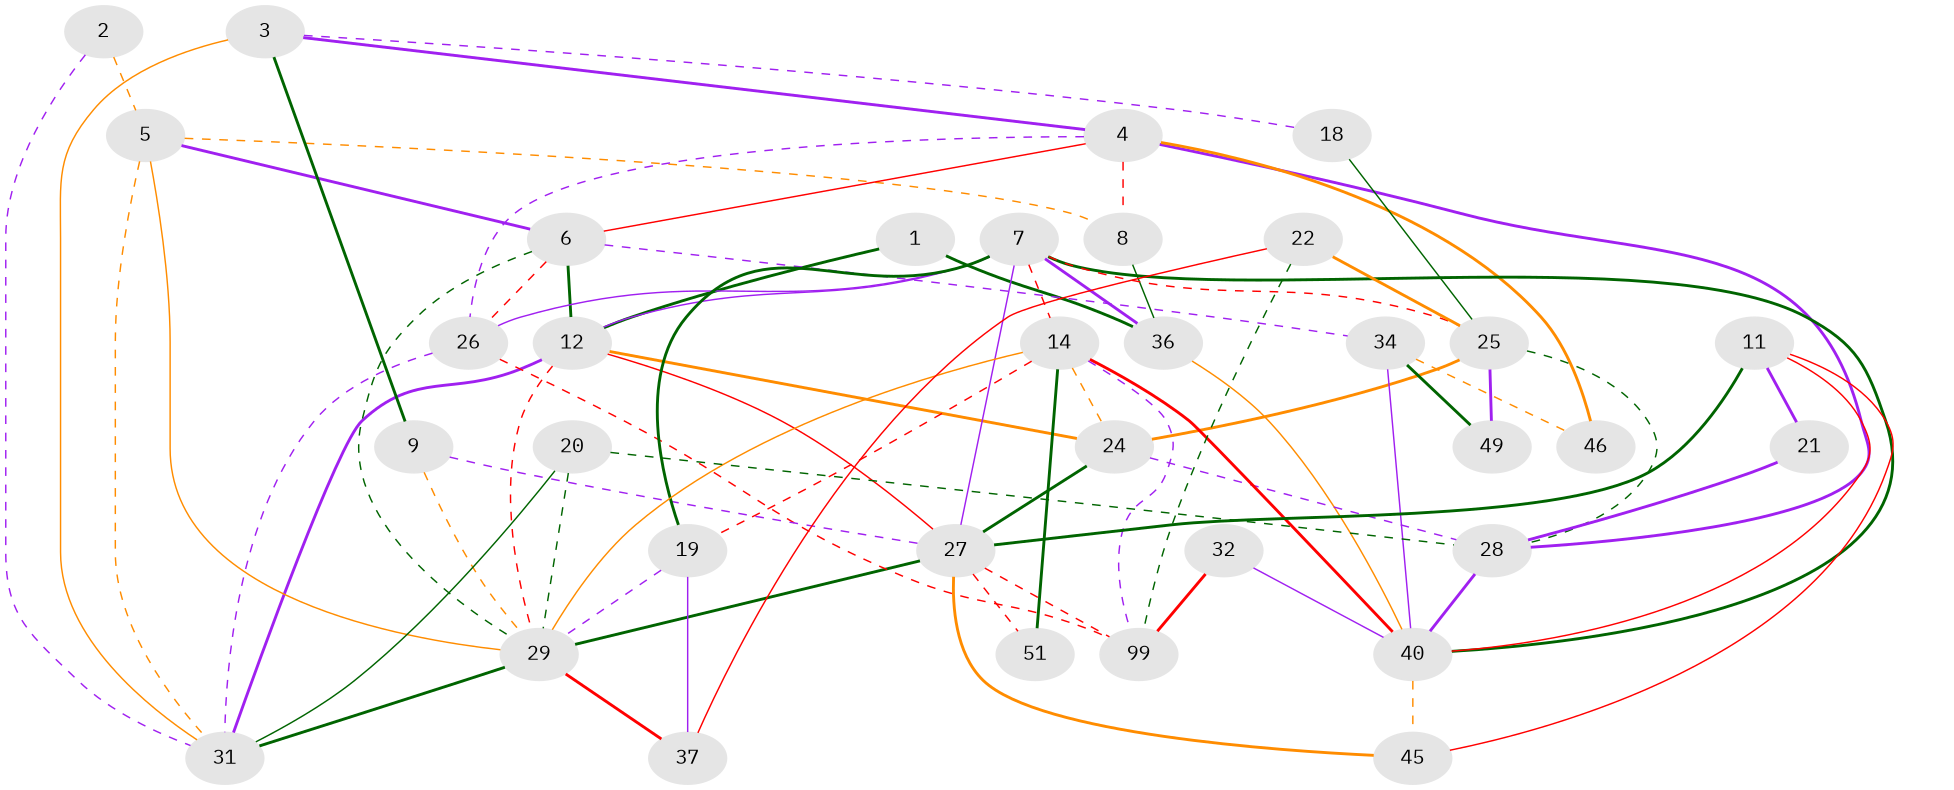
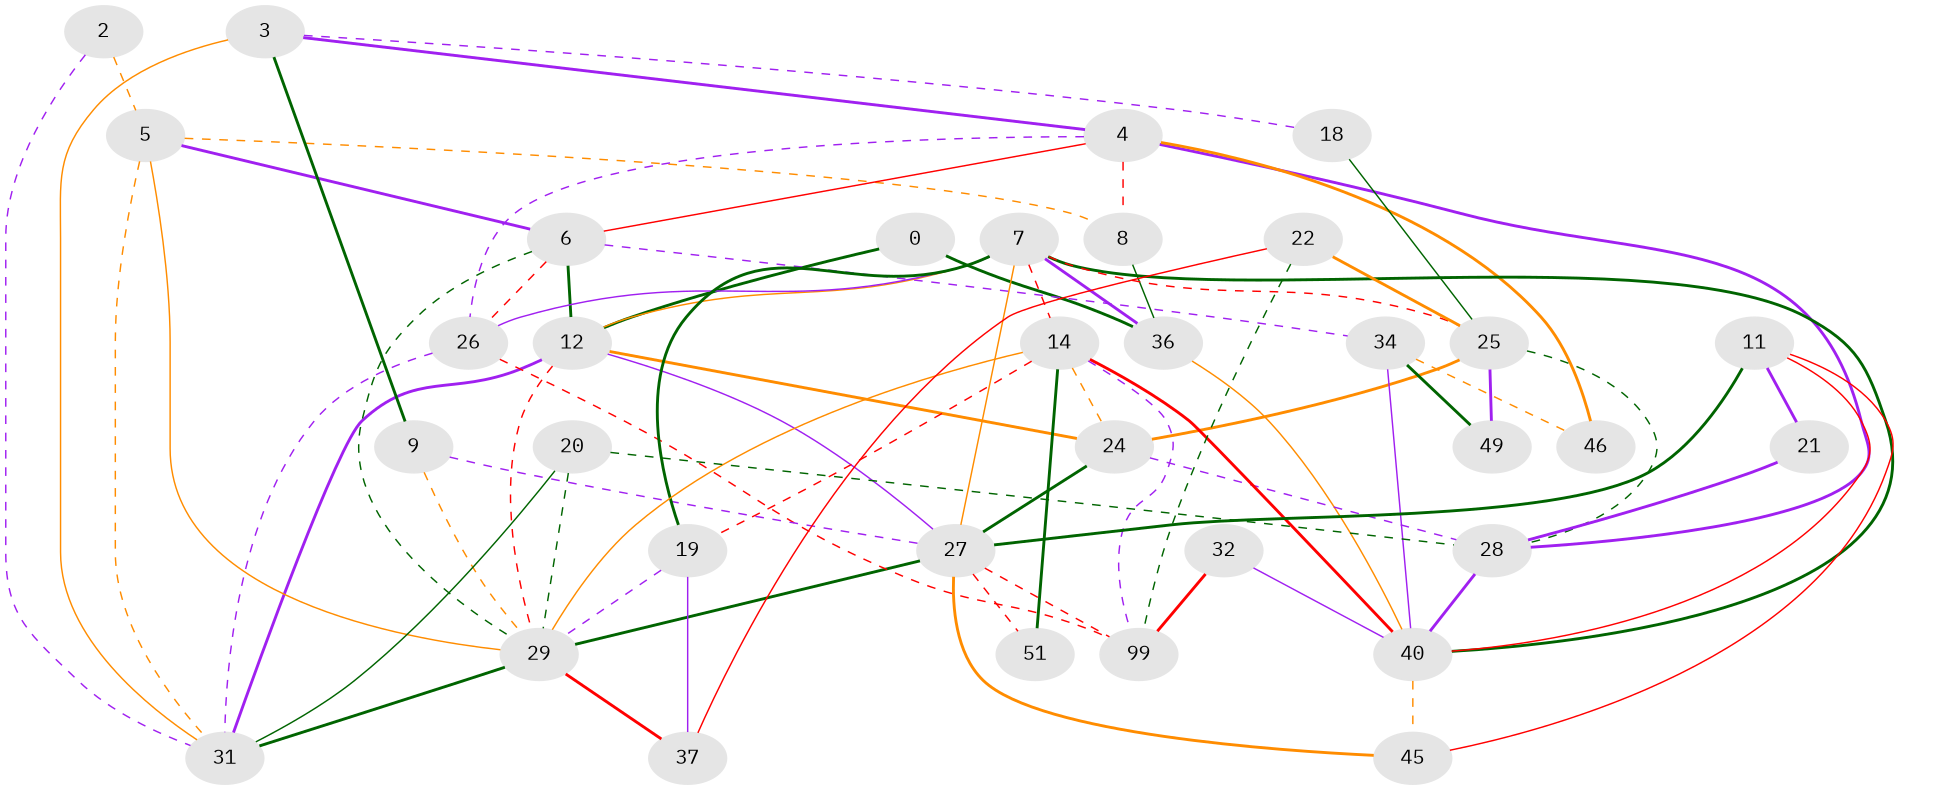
node "1": label "1" -> "0"
edge "7" -- "12": color purple -> darkorange
edge "7" -- "27": color purple -> darkorange
edge "12" -- "27": color red -> purple
